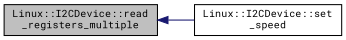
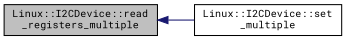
node "Linux::I2CDevice::set _speed": label "Linux::I2CDevice::set _speed" -> "Linux::I2CDevice::set _multiple"
